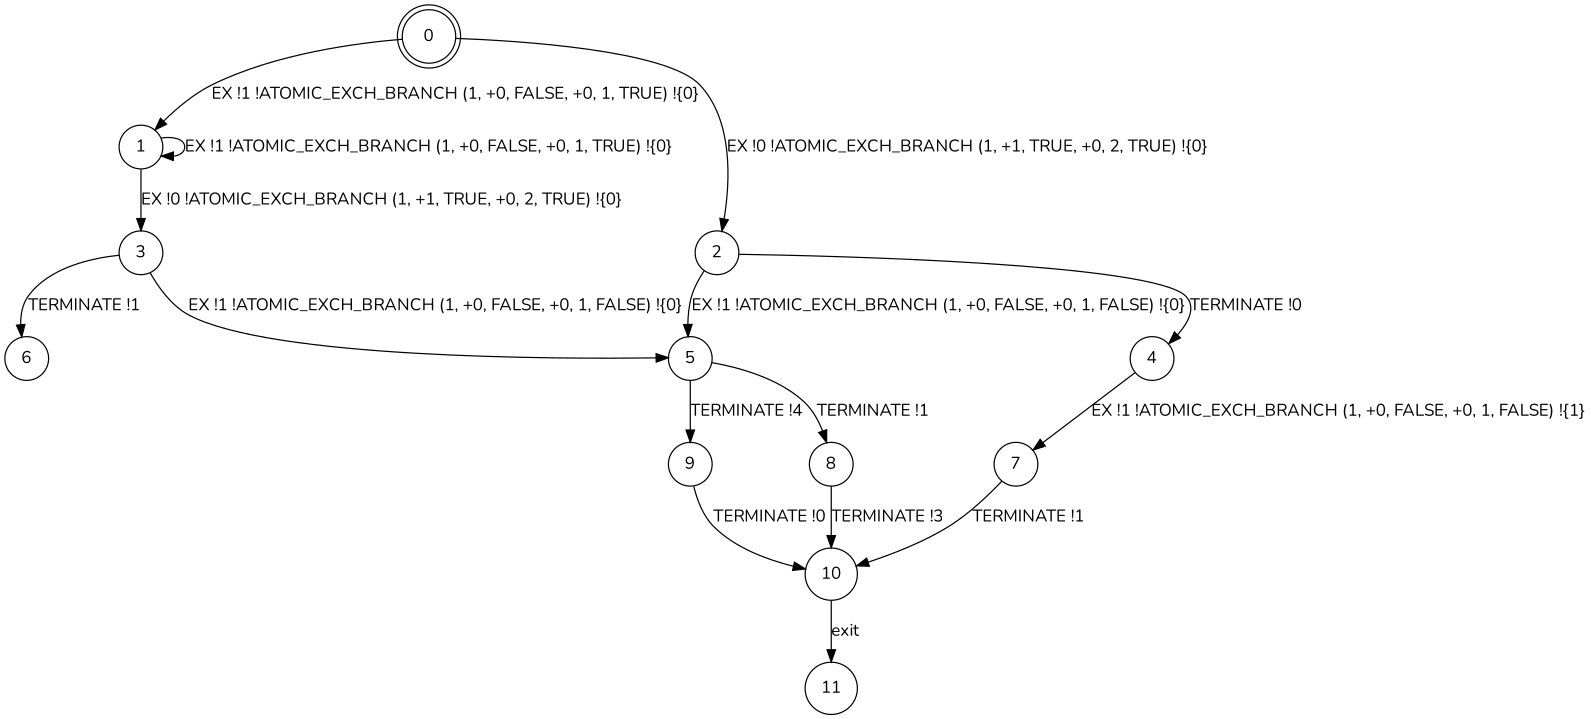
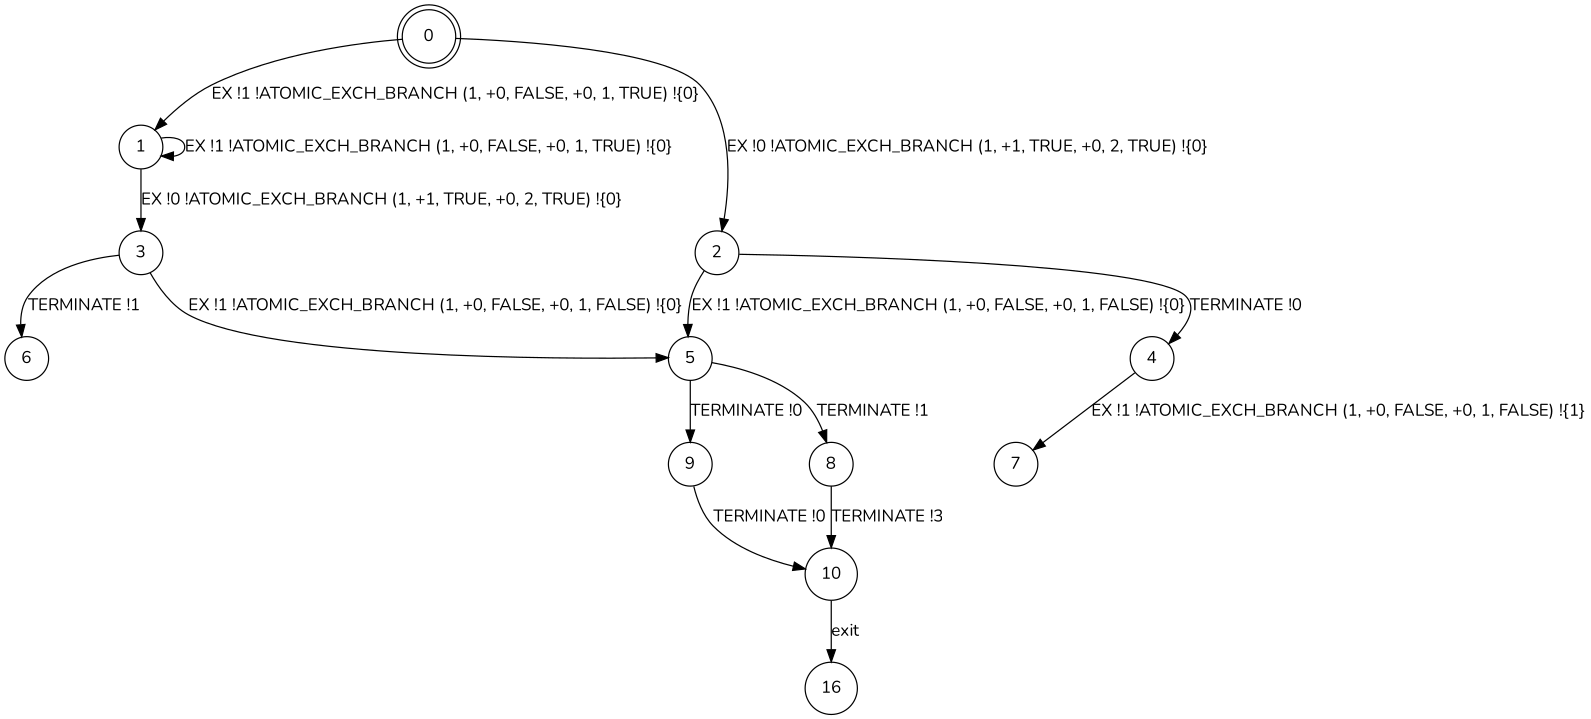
edge "5" -> "9": label "TERMINATE !4" -> "TERMINATE !0"
edge "7" -> "10": removed, label "TERMINATE !1"
node "11": label "11" -> "16"
